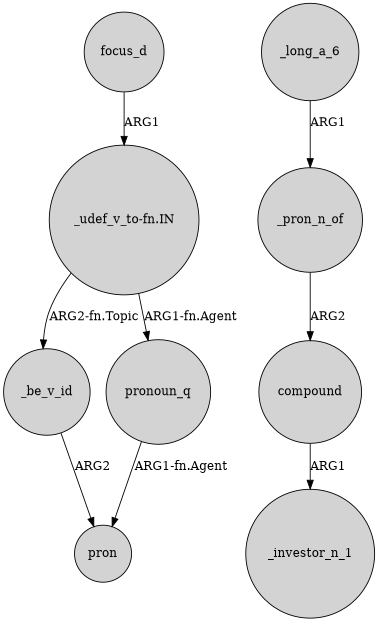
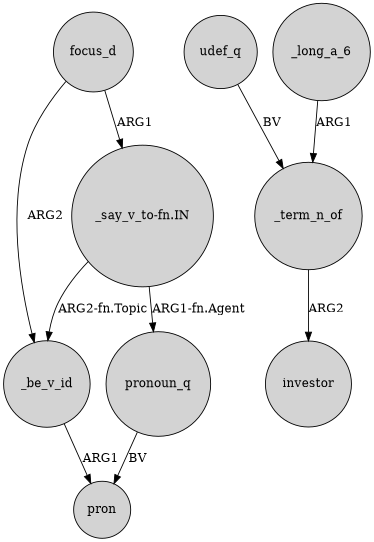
node "udef_q": added
edge "focus_d" -> "_be_v_id": added, label "ARG2"
node "_udef_v_to-fn.IN": label "_udef_v_to-fn.IN" -> "_say_v_to-fn.IN"
node "_pron_n_of": label "_pron_n_of" -> "_term_n_of"
node "compound": label "compound" -> "investor"
edge "_be_v_id" -> "pron": label "ARG2" -> "ARG1"
edge "pronoun_q" -> "pron": label "ARG1-fn.Agent" -> "BV"
node "_investor_n_1": removed
